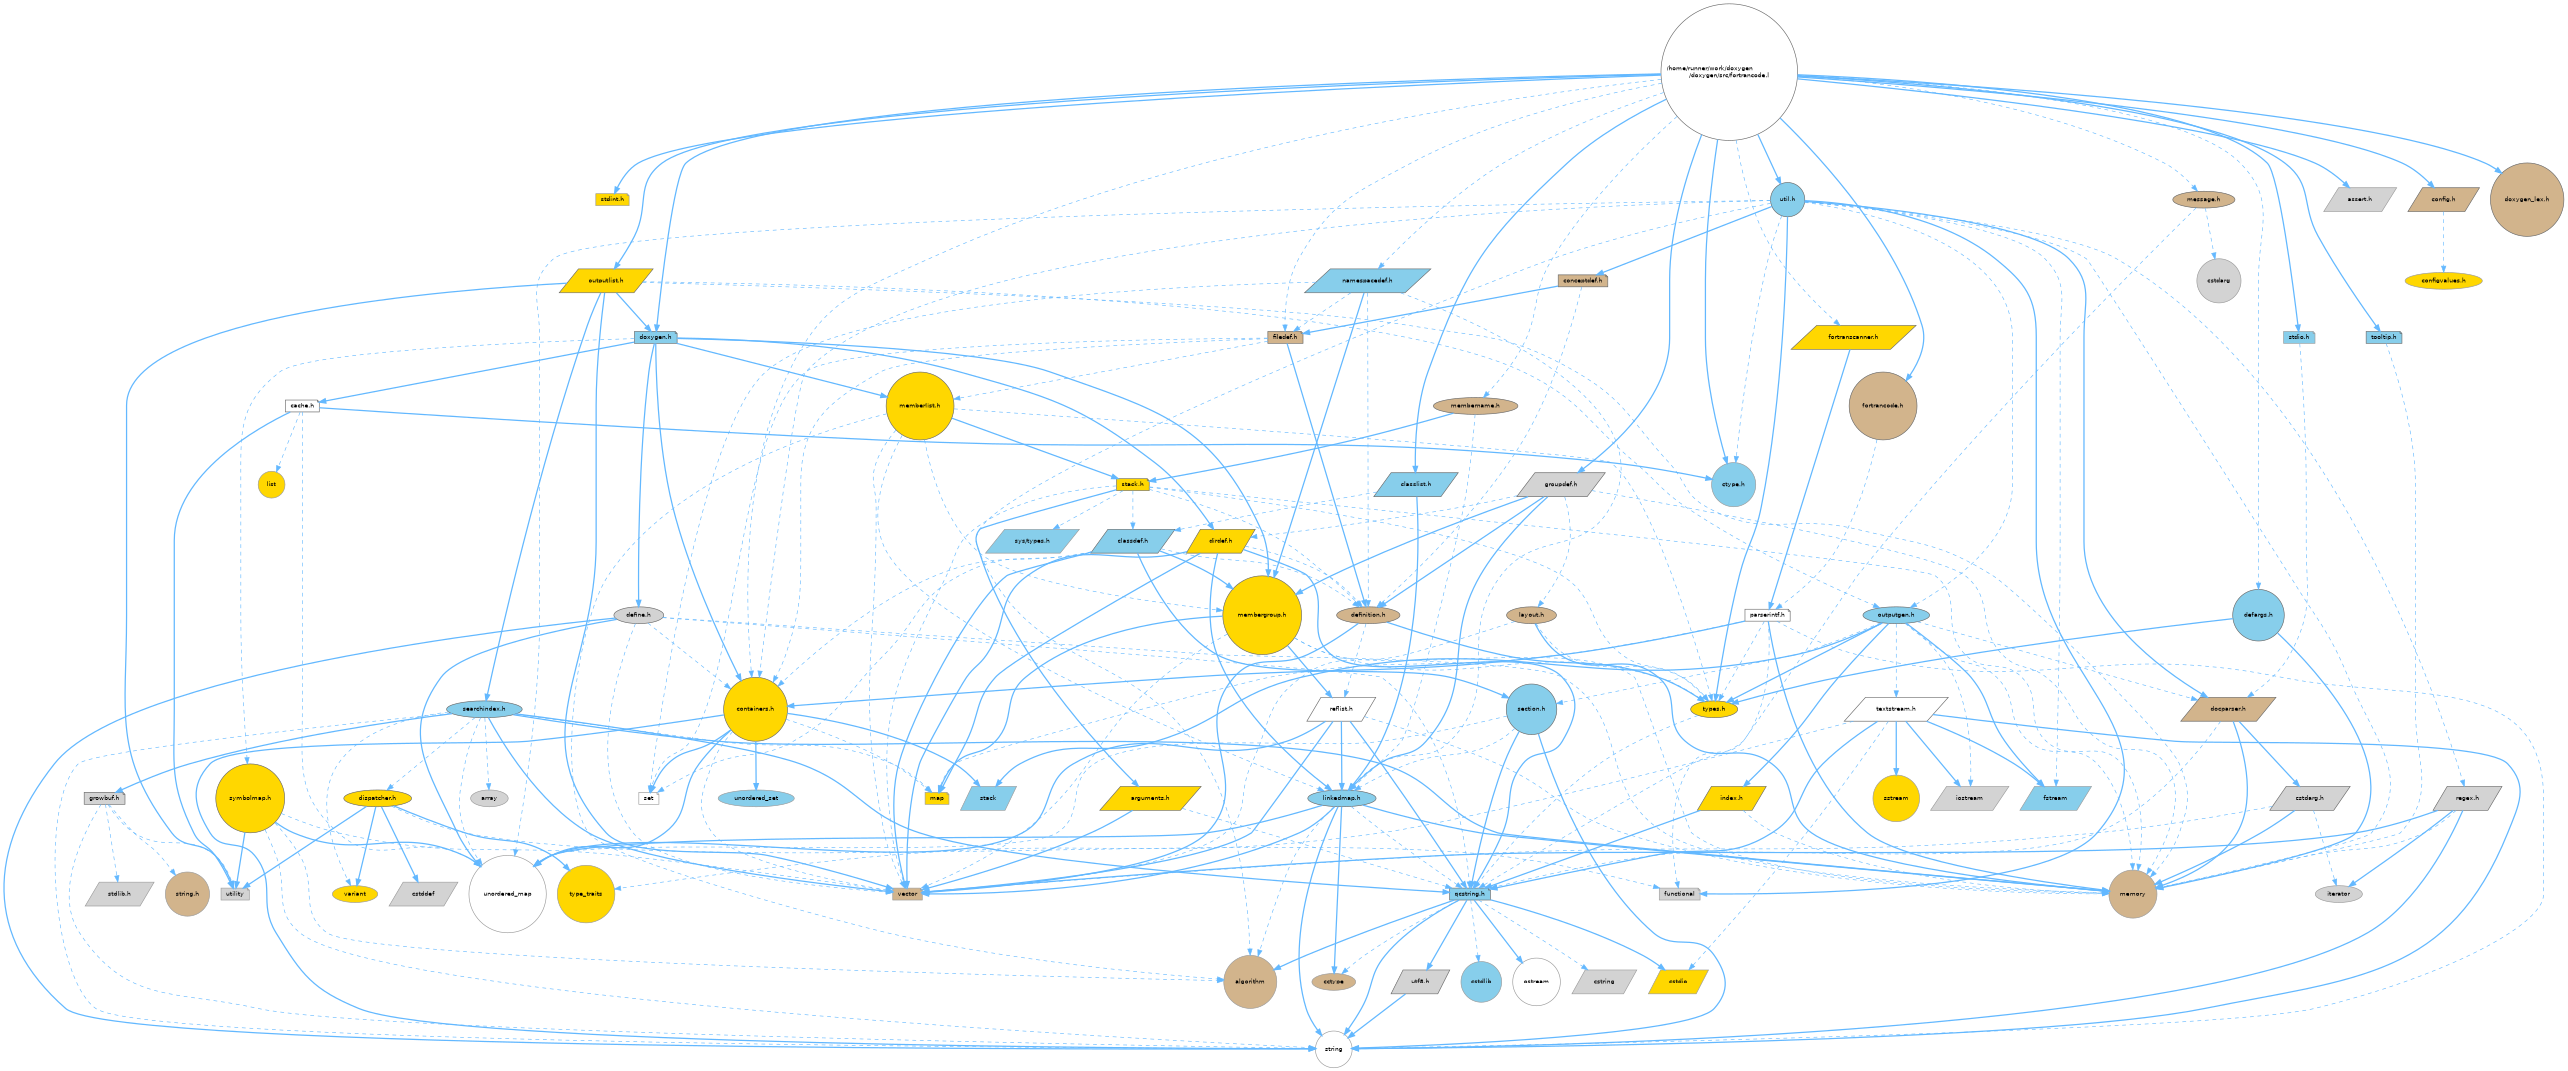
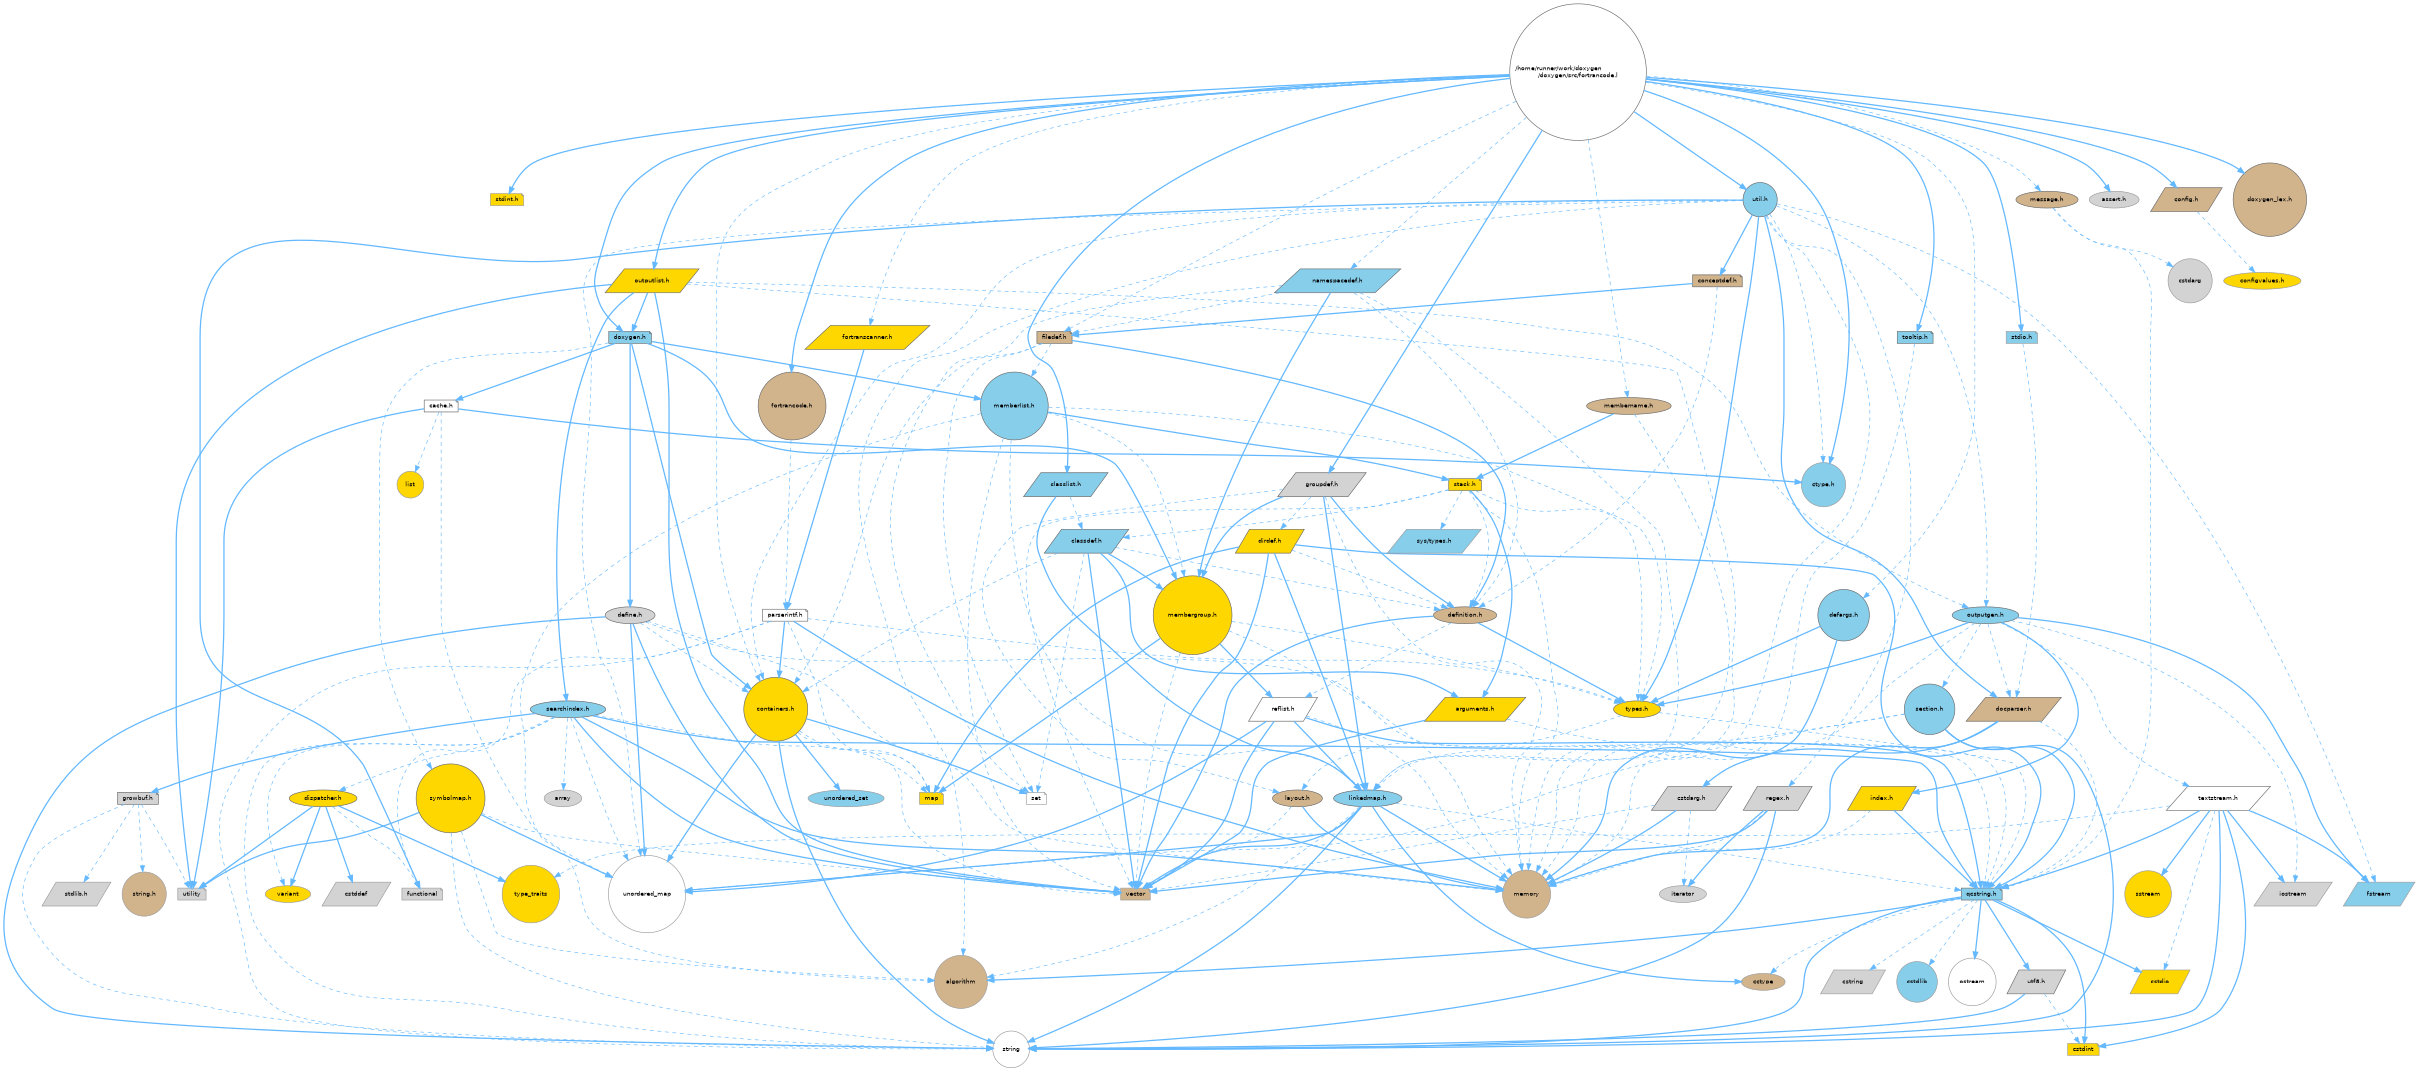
node "assert.h": shape parallelogram -> ellipse
edge "doxygen.h" -> "dirdef.h": removed
node "memberlist.h": fillcolor gold -> skyblue
edge "classdef.h" -> "section.h": now "classdef.h" -> "arguments.h"
edge "layout.h" -> "types.h": reversed
node "stack": removed
edge "define.h" -> "vector": style dashed -> bold
node "cstdint": added
